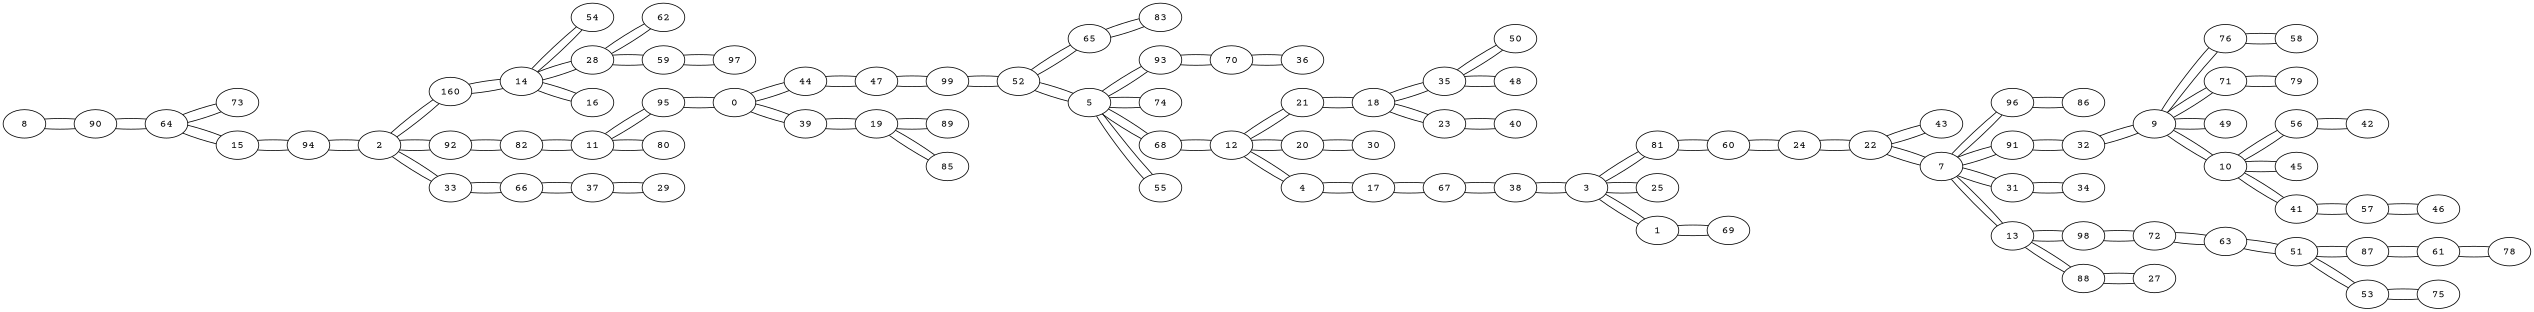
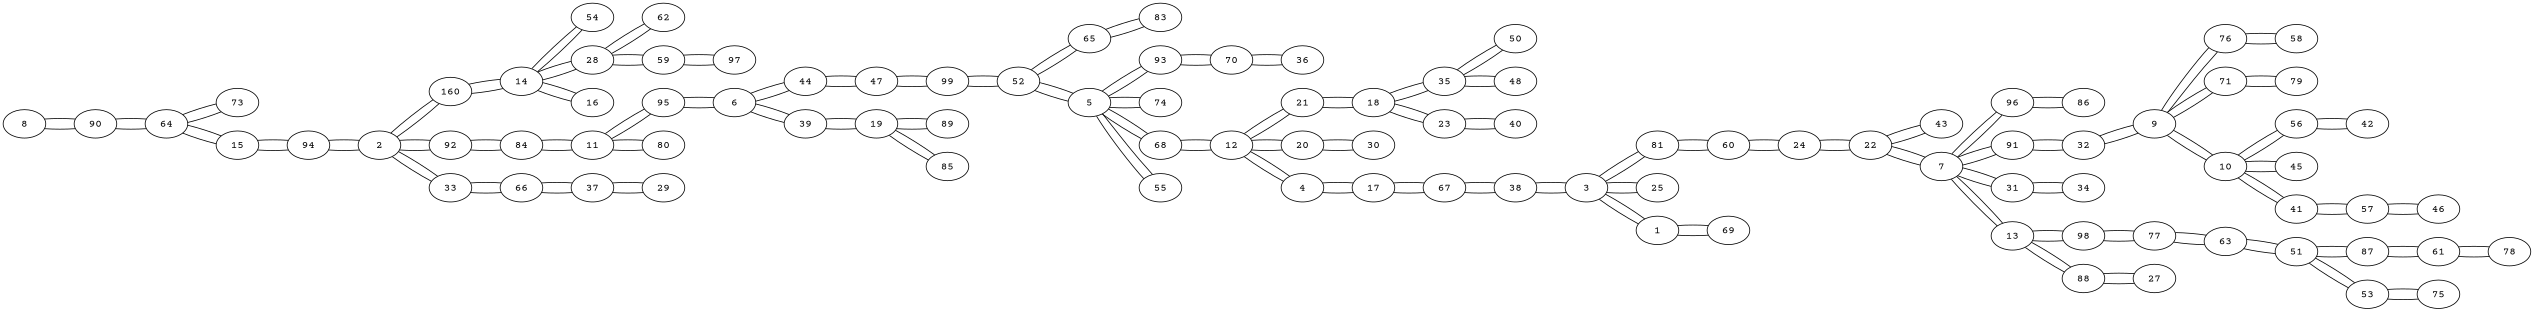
node "0": label "0" -> "6"
node "49": removed
node "82": label "82" -> "84"
node "72": label "72" -> "77"
